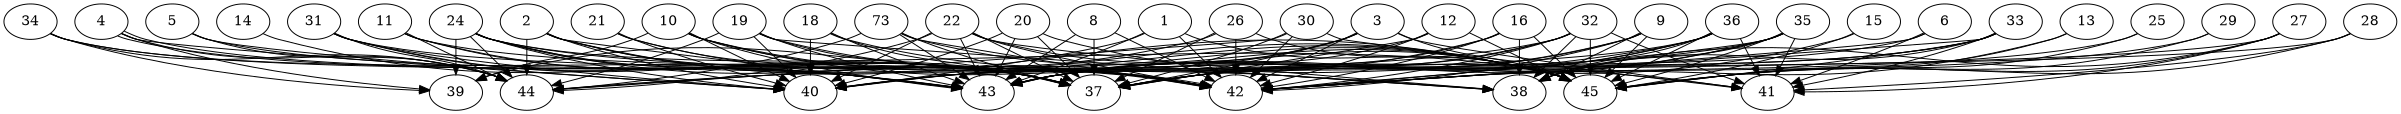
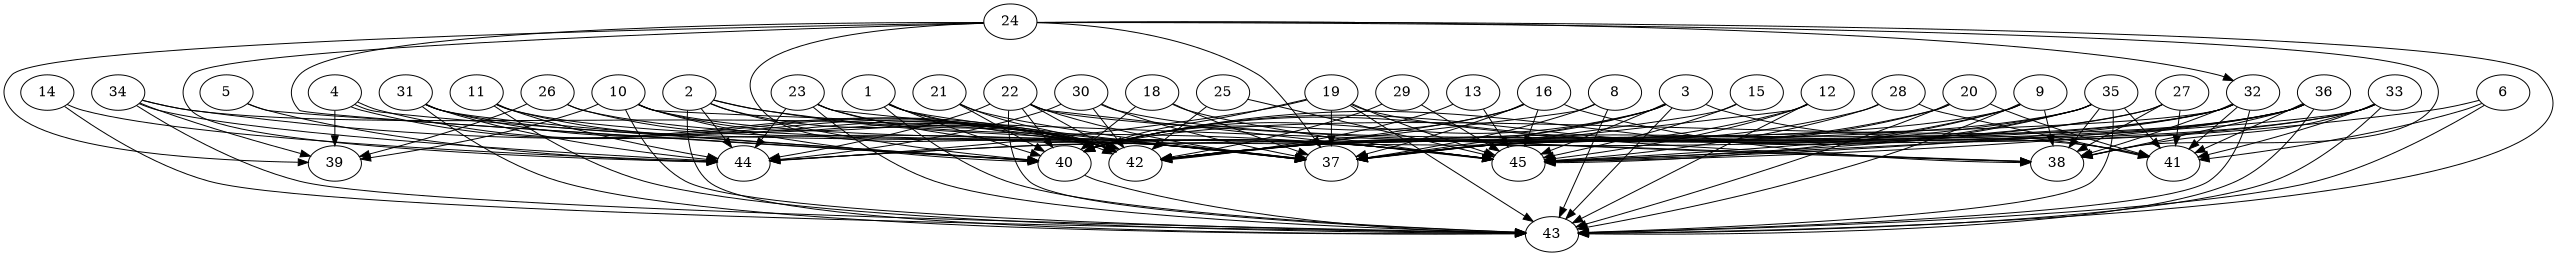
node "73": label "73" -> "23"
edge "26" -> "37": now "1" -> "37"
edge "4" -> "44": now "14" -> "44"
edge "24" -> "45": now "24" -> "32"
edge "18" -> "43": now "40" -> "43"
edge "5" -> "42": now "34" -> "42"
